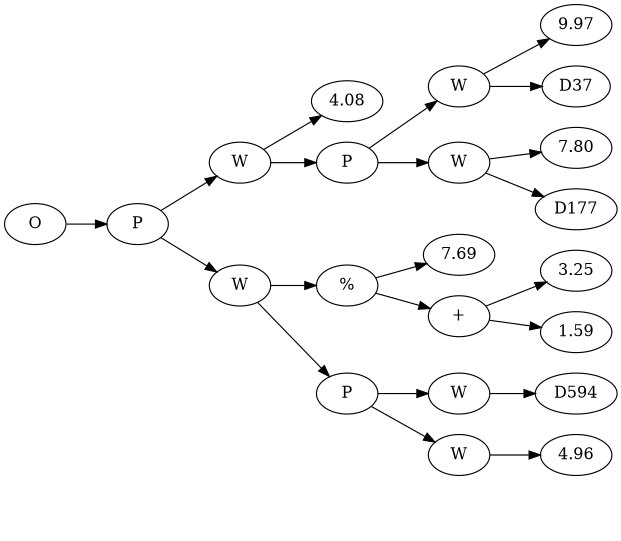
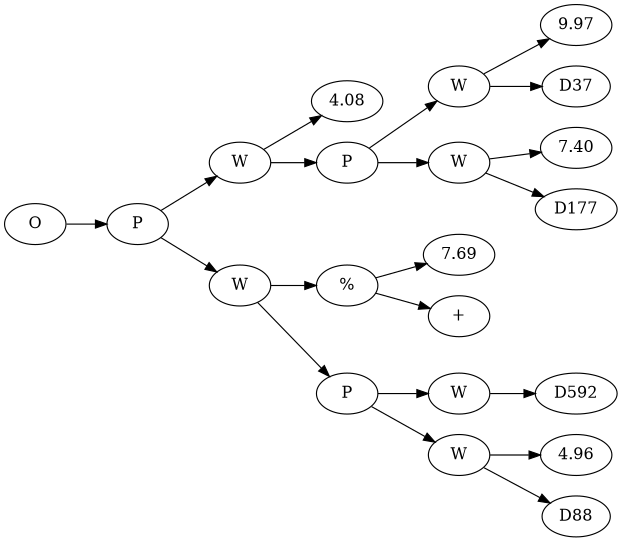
node "7.80": label "7.80" -> "7.40"
node "3.25": removed
node "1.59": removed
node "D594": label "D594" -> "D592"
node "D88": added
